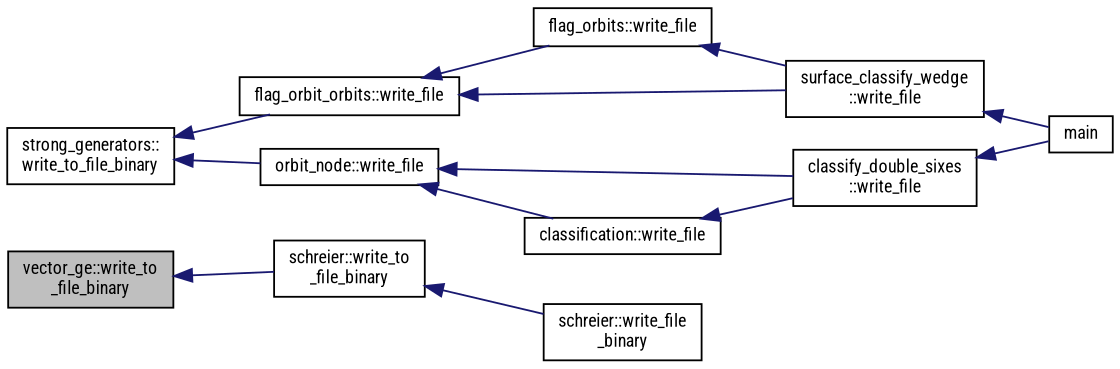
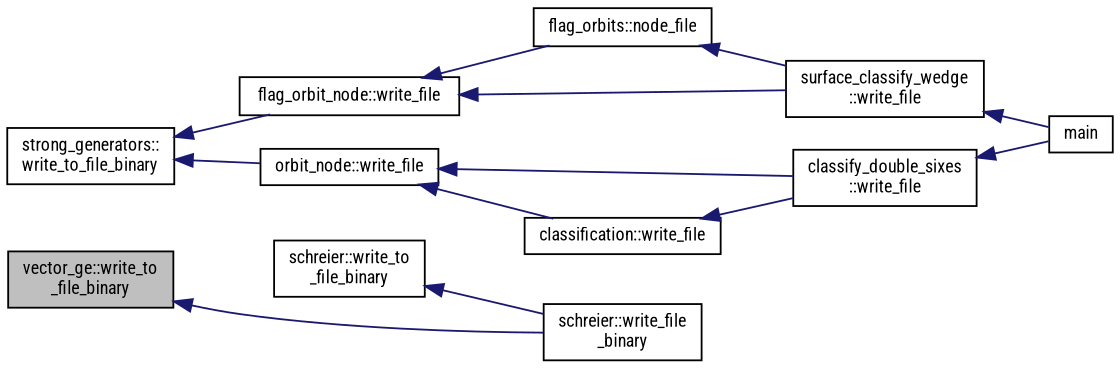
node "flag_orbits::write_file": label "flag_orbits::write_file" -> "flag_orbits::node_file"
node "flag_orbit_orbits::write_file": label "flag_orbit_orbits::write_file" -> "flag_orbit_node::write_file"
edge "schreier::write_to _file_binary" -> "vector_ge::write_to _file_binary": now "schreier::write_file _binary" -> "vector_ge::write_to _file_binary"
